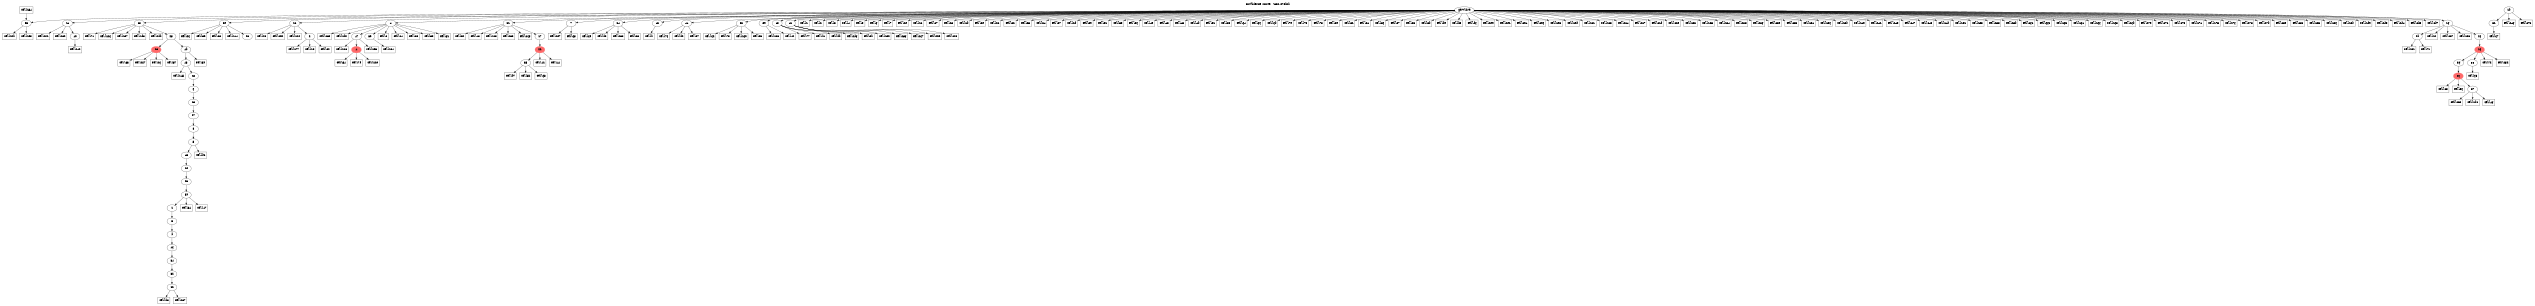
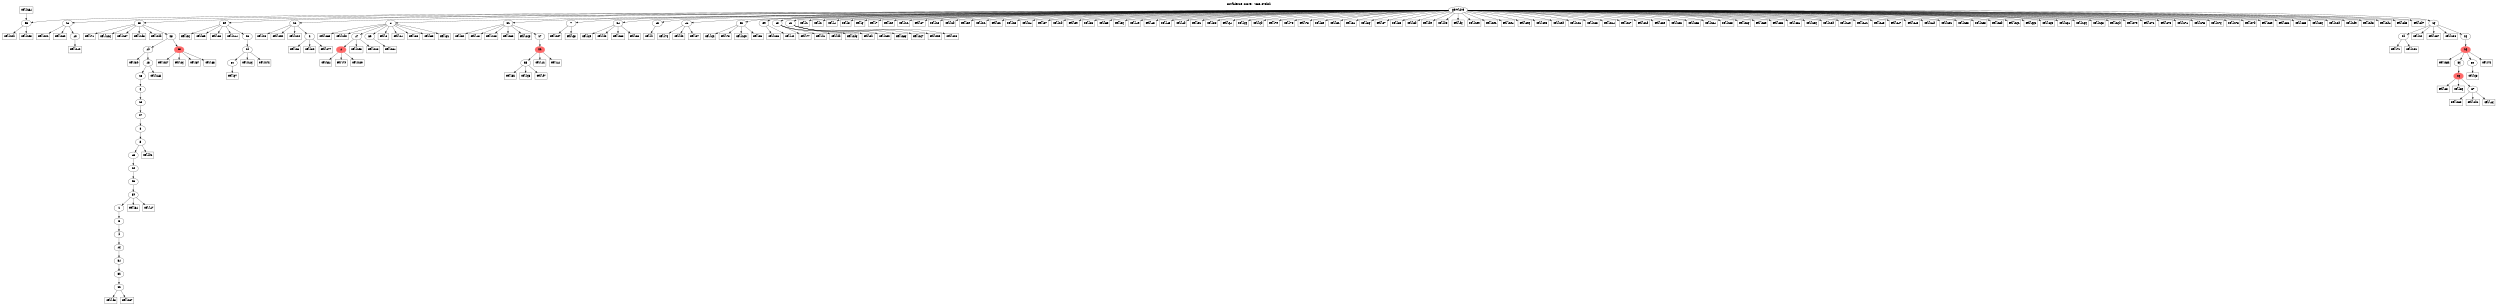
node "cell3": removed
edge "28" -> "19": added
